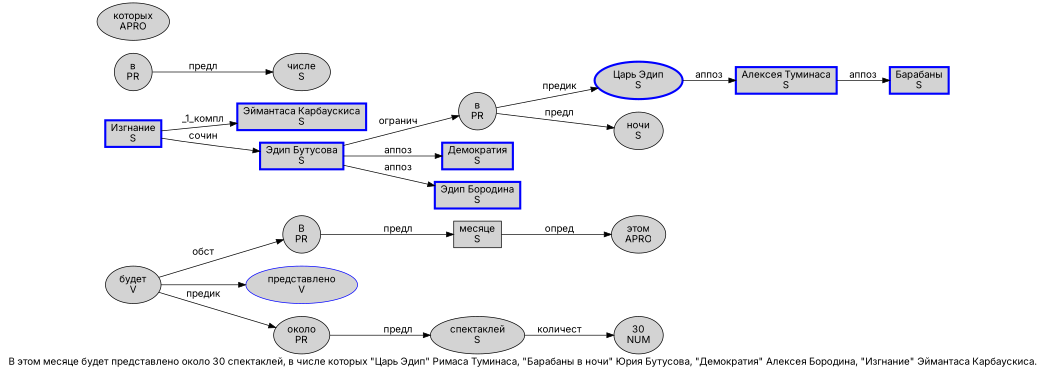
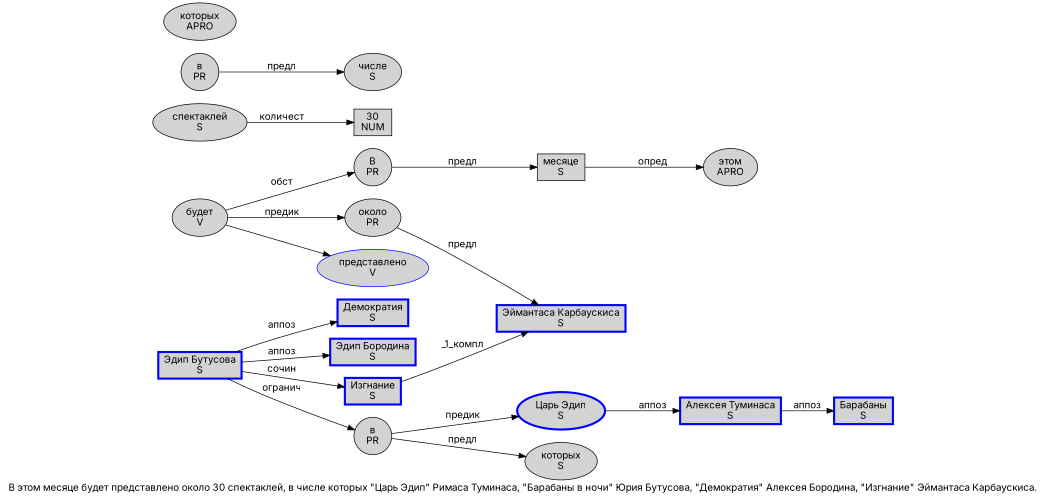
node "ночи S": label "ночи S" -> "которых S"
edge "Изгнание S" -> "Эдип Бутусова S": reversed
edge "около PR" -> "спектаклей S": now "около PR" -> "Эймантаса Карбаускиса S"
node "30 NUM": shape ellipse -> box
